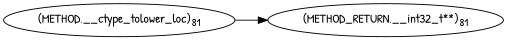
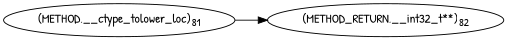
node "(METHOD_RETURN,__int32_t**)": text "81" -> "82"
